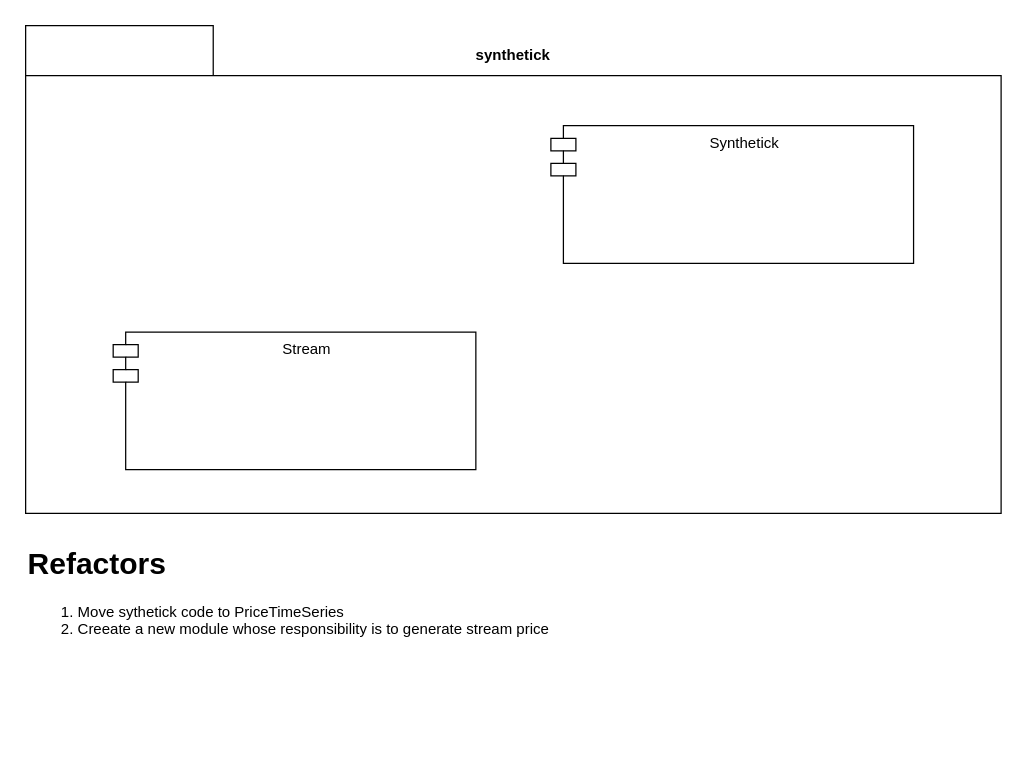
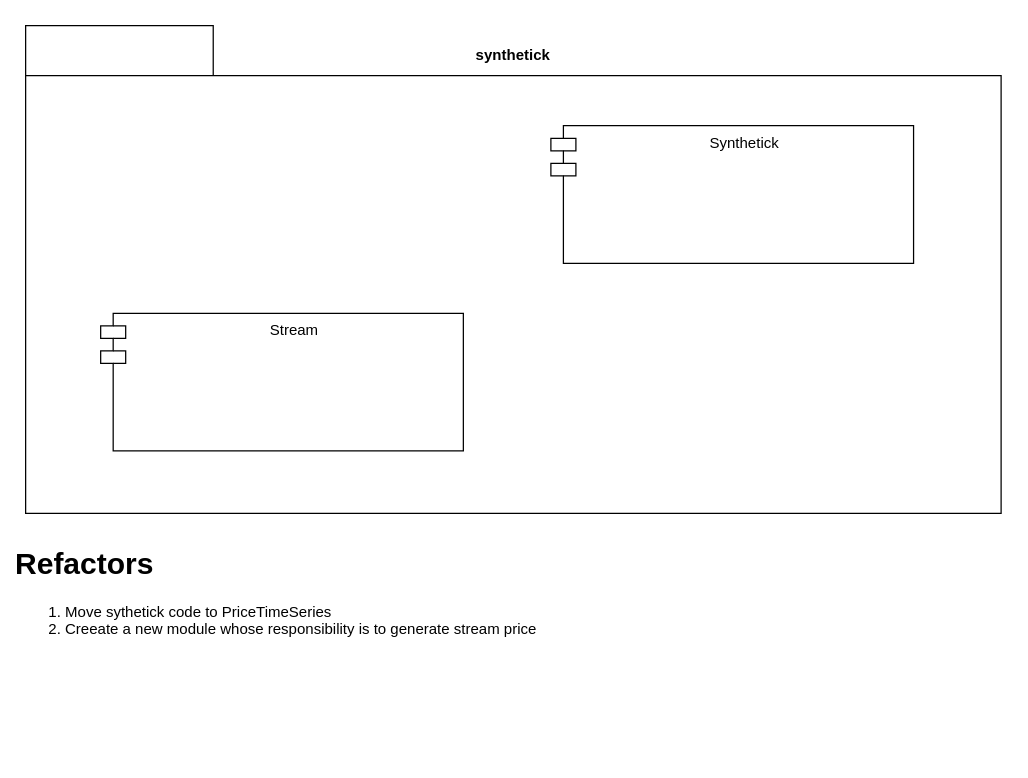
node "Stream": moved (294, 401) -> (282, 382)
node "Refactors Move sythetick code to PriceTimeSeries Creeate a new module whose responsibility is to generate stream price": moved (307, 644) -> (294, 644)
